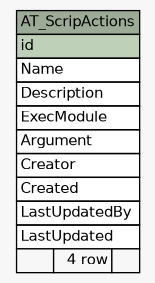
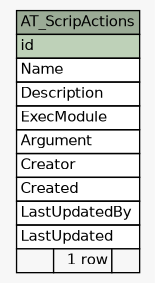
node "AT_ScripActions": text "4 row" -> "1 row"
